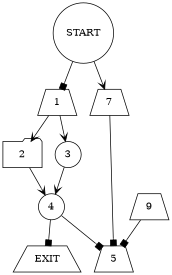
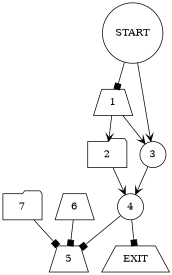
edge "START" -> "7": now "START" -> "3"
node "7": shape trapezium -> folder
node "9": label "9" -> "6"
